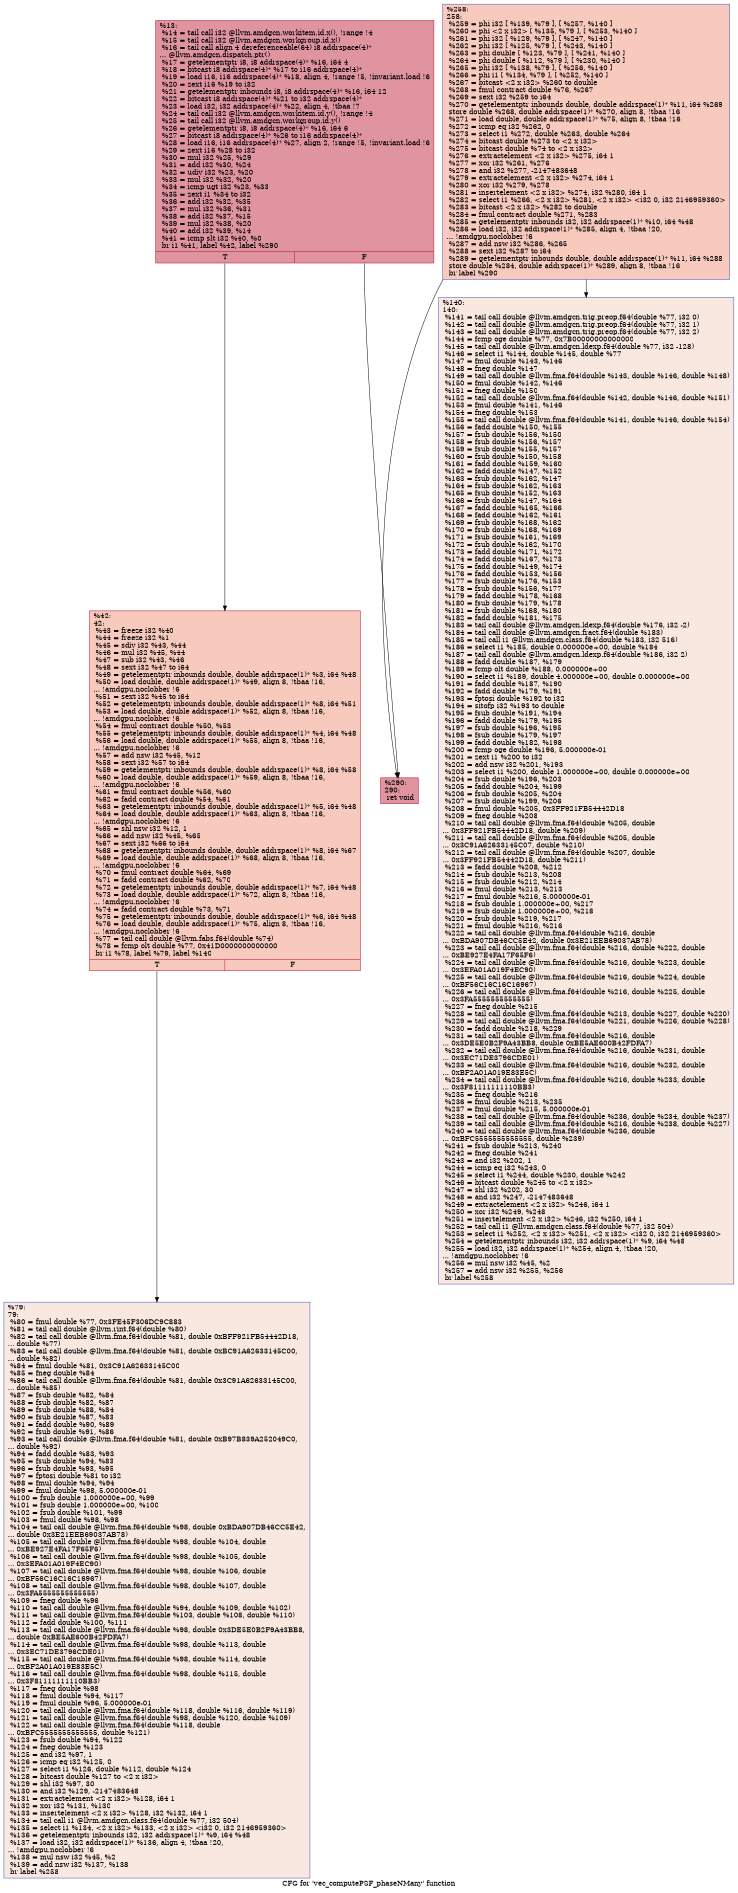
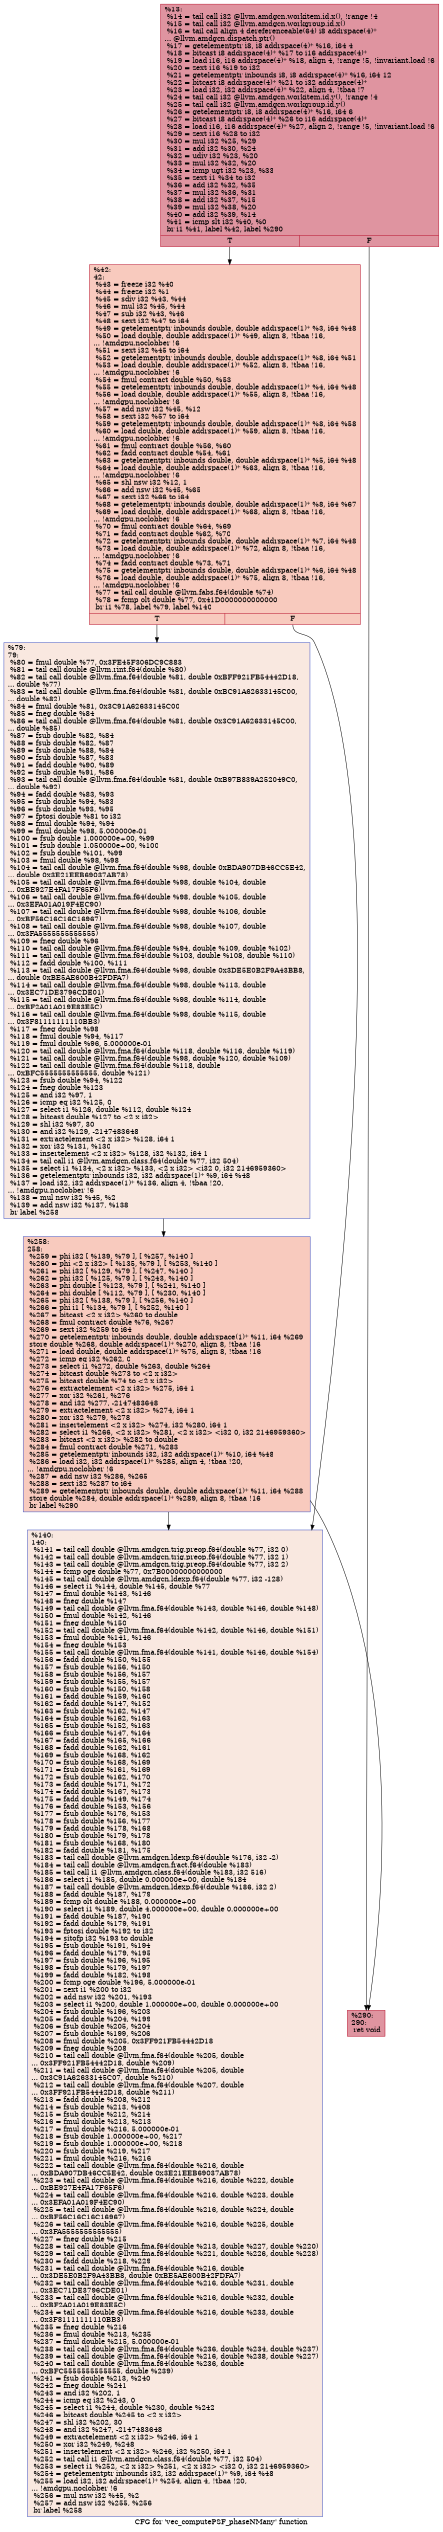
node "%140:": text "%214 = fsub double %213, %208" -> "%214 = fsub double %213, %408"
edge "%42:" -> "%140:": added
edge "%79:" -> "%258:": added
node "%79:": text "%101 = fsub double 1.000000e+00, %100" -> "%101 = fsub double 1.050000e+00, %100"
